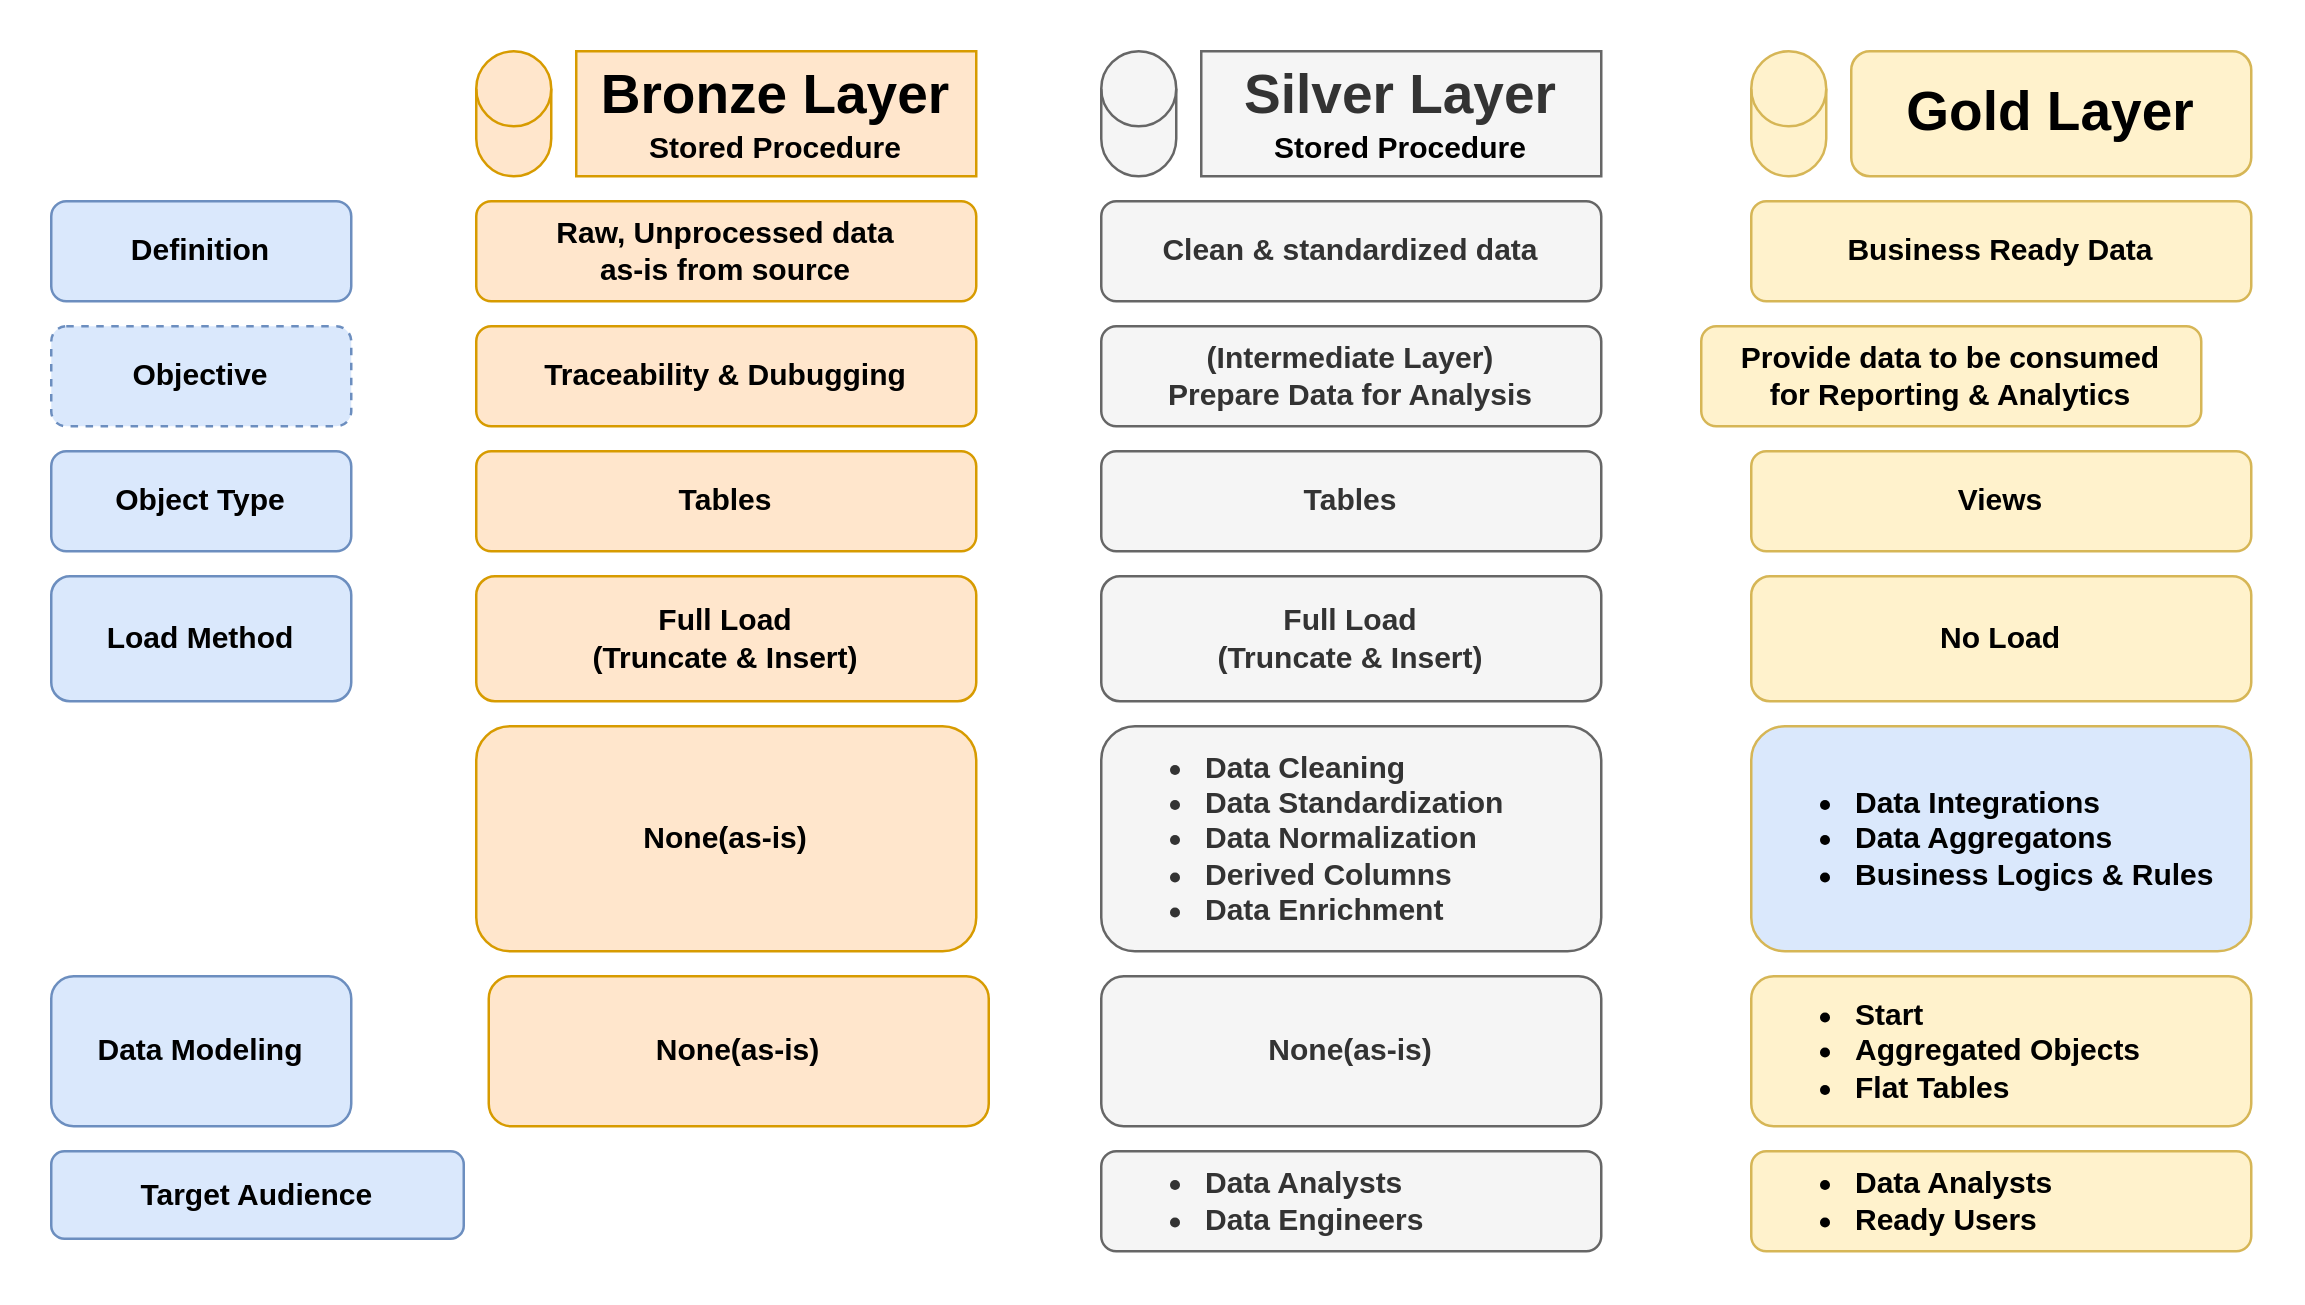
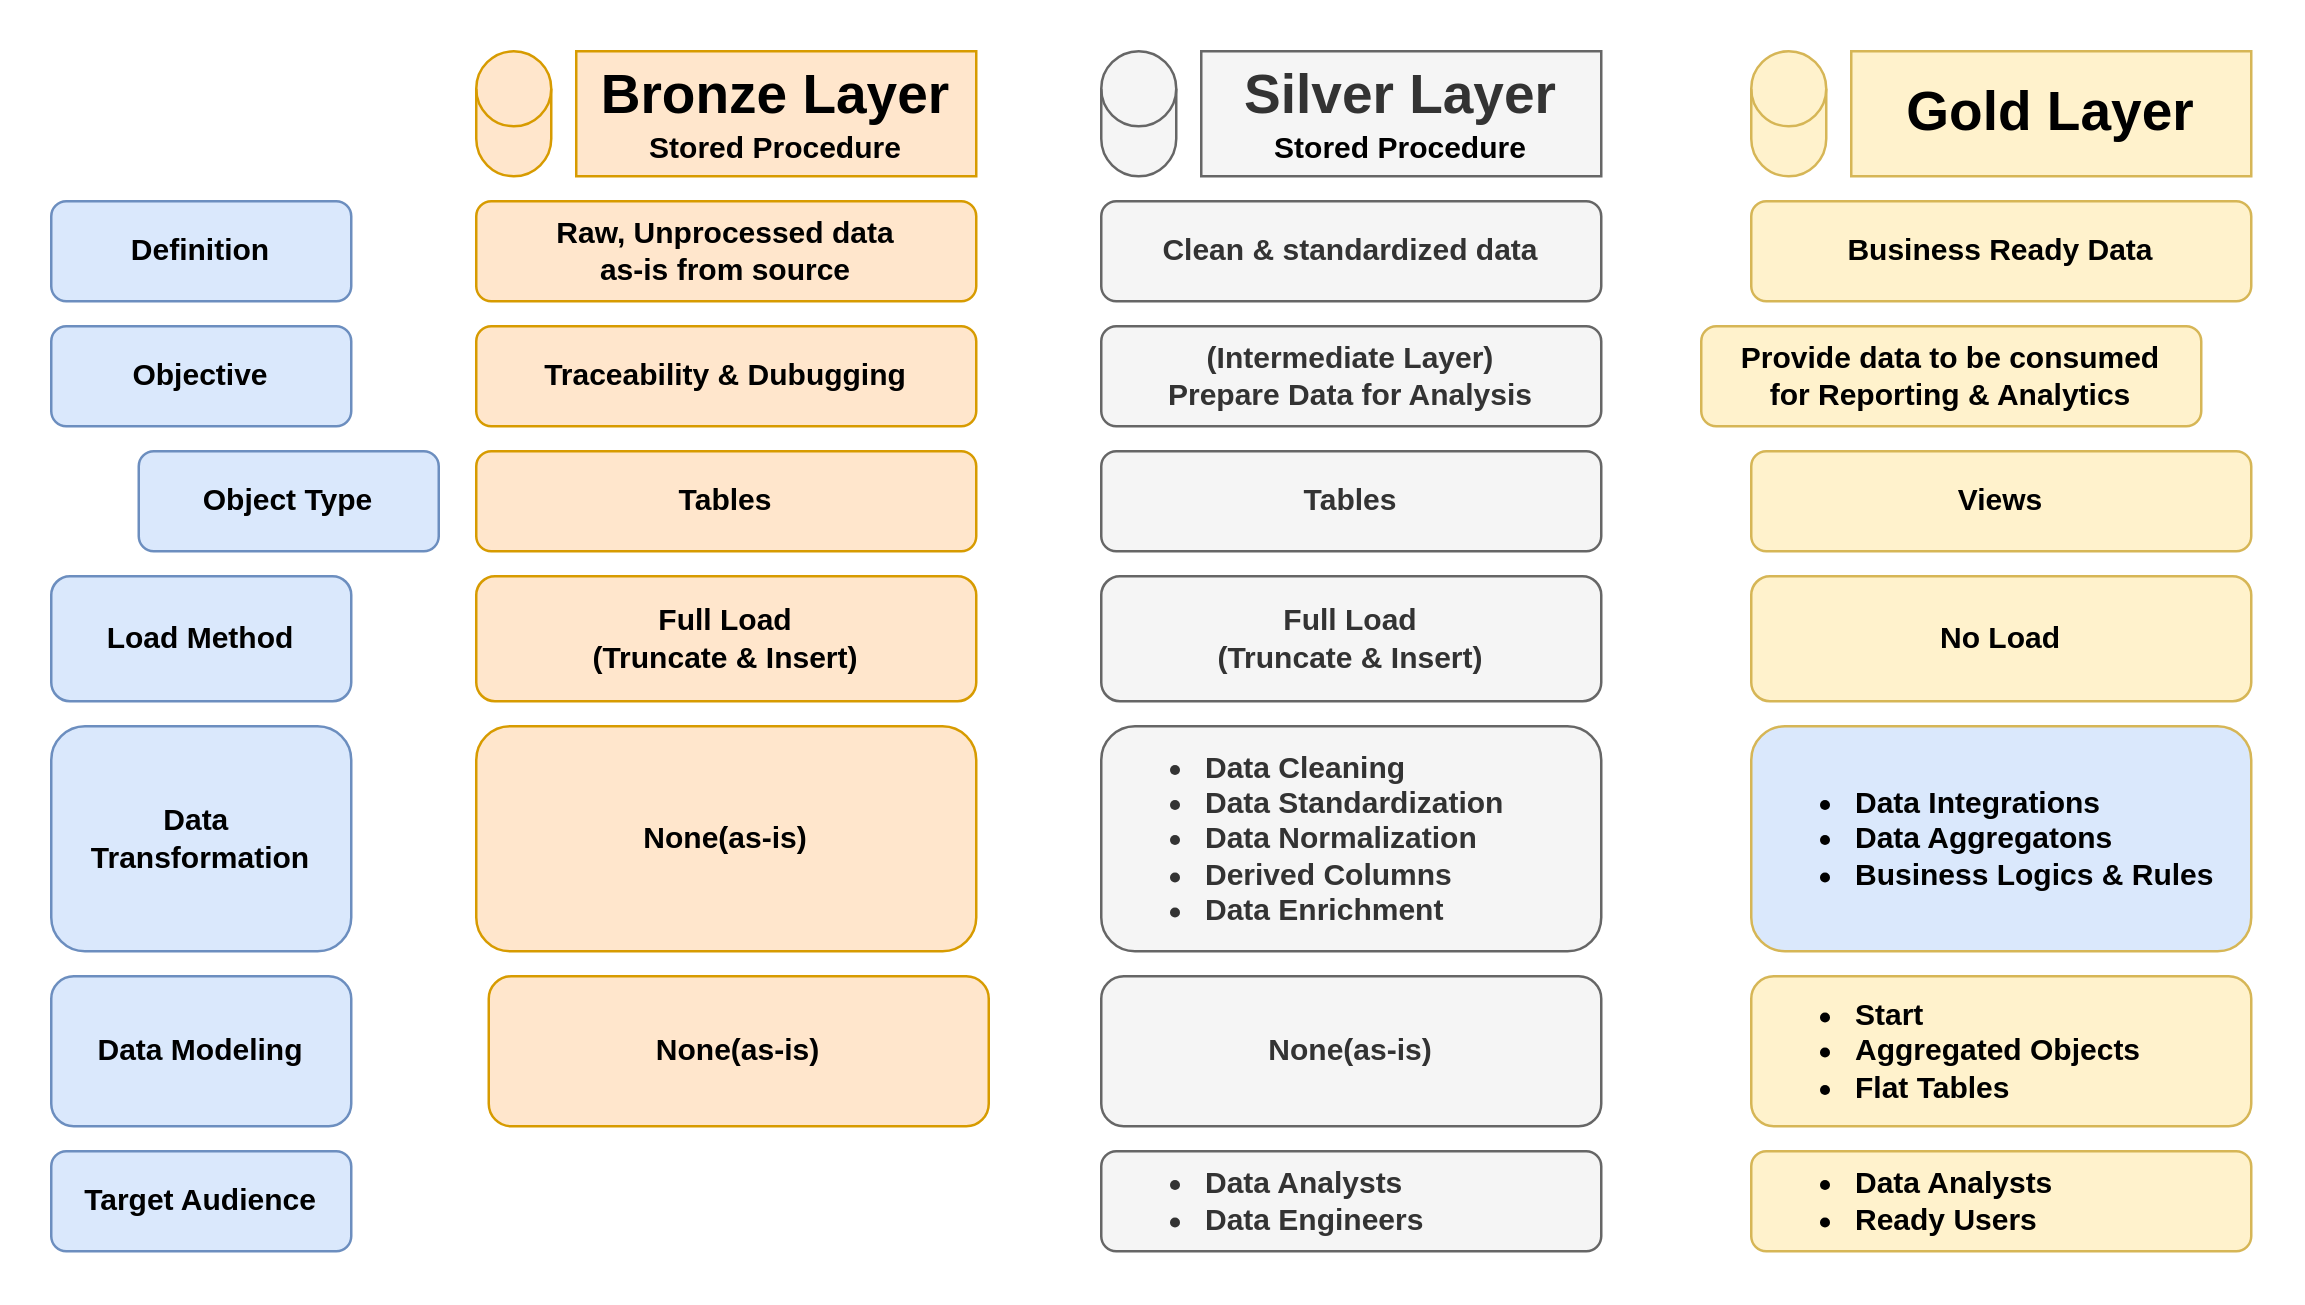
node "Gold Layer": shape rounded rectangle -> rectangle
node "Objective": style dashed -> solid
node "Object Type": moved (201, 501) -> (289, 501)
node "Data Transformation": added
node "Target Audience": size 413x88 -> 300x100
